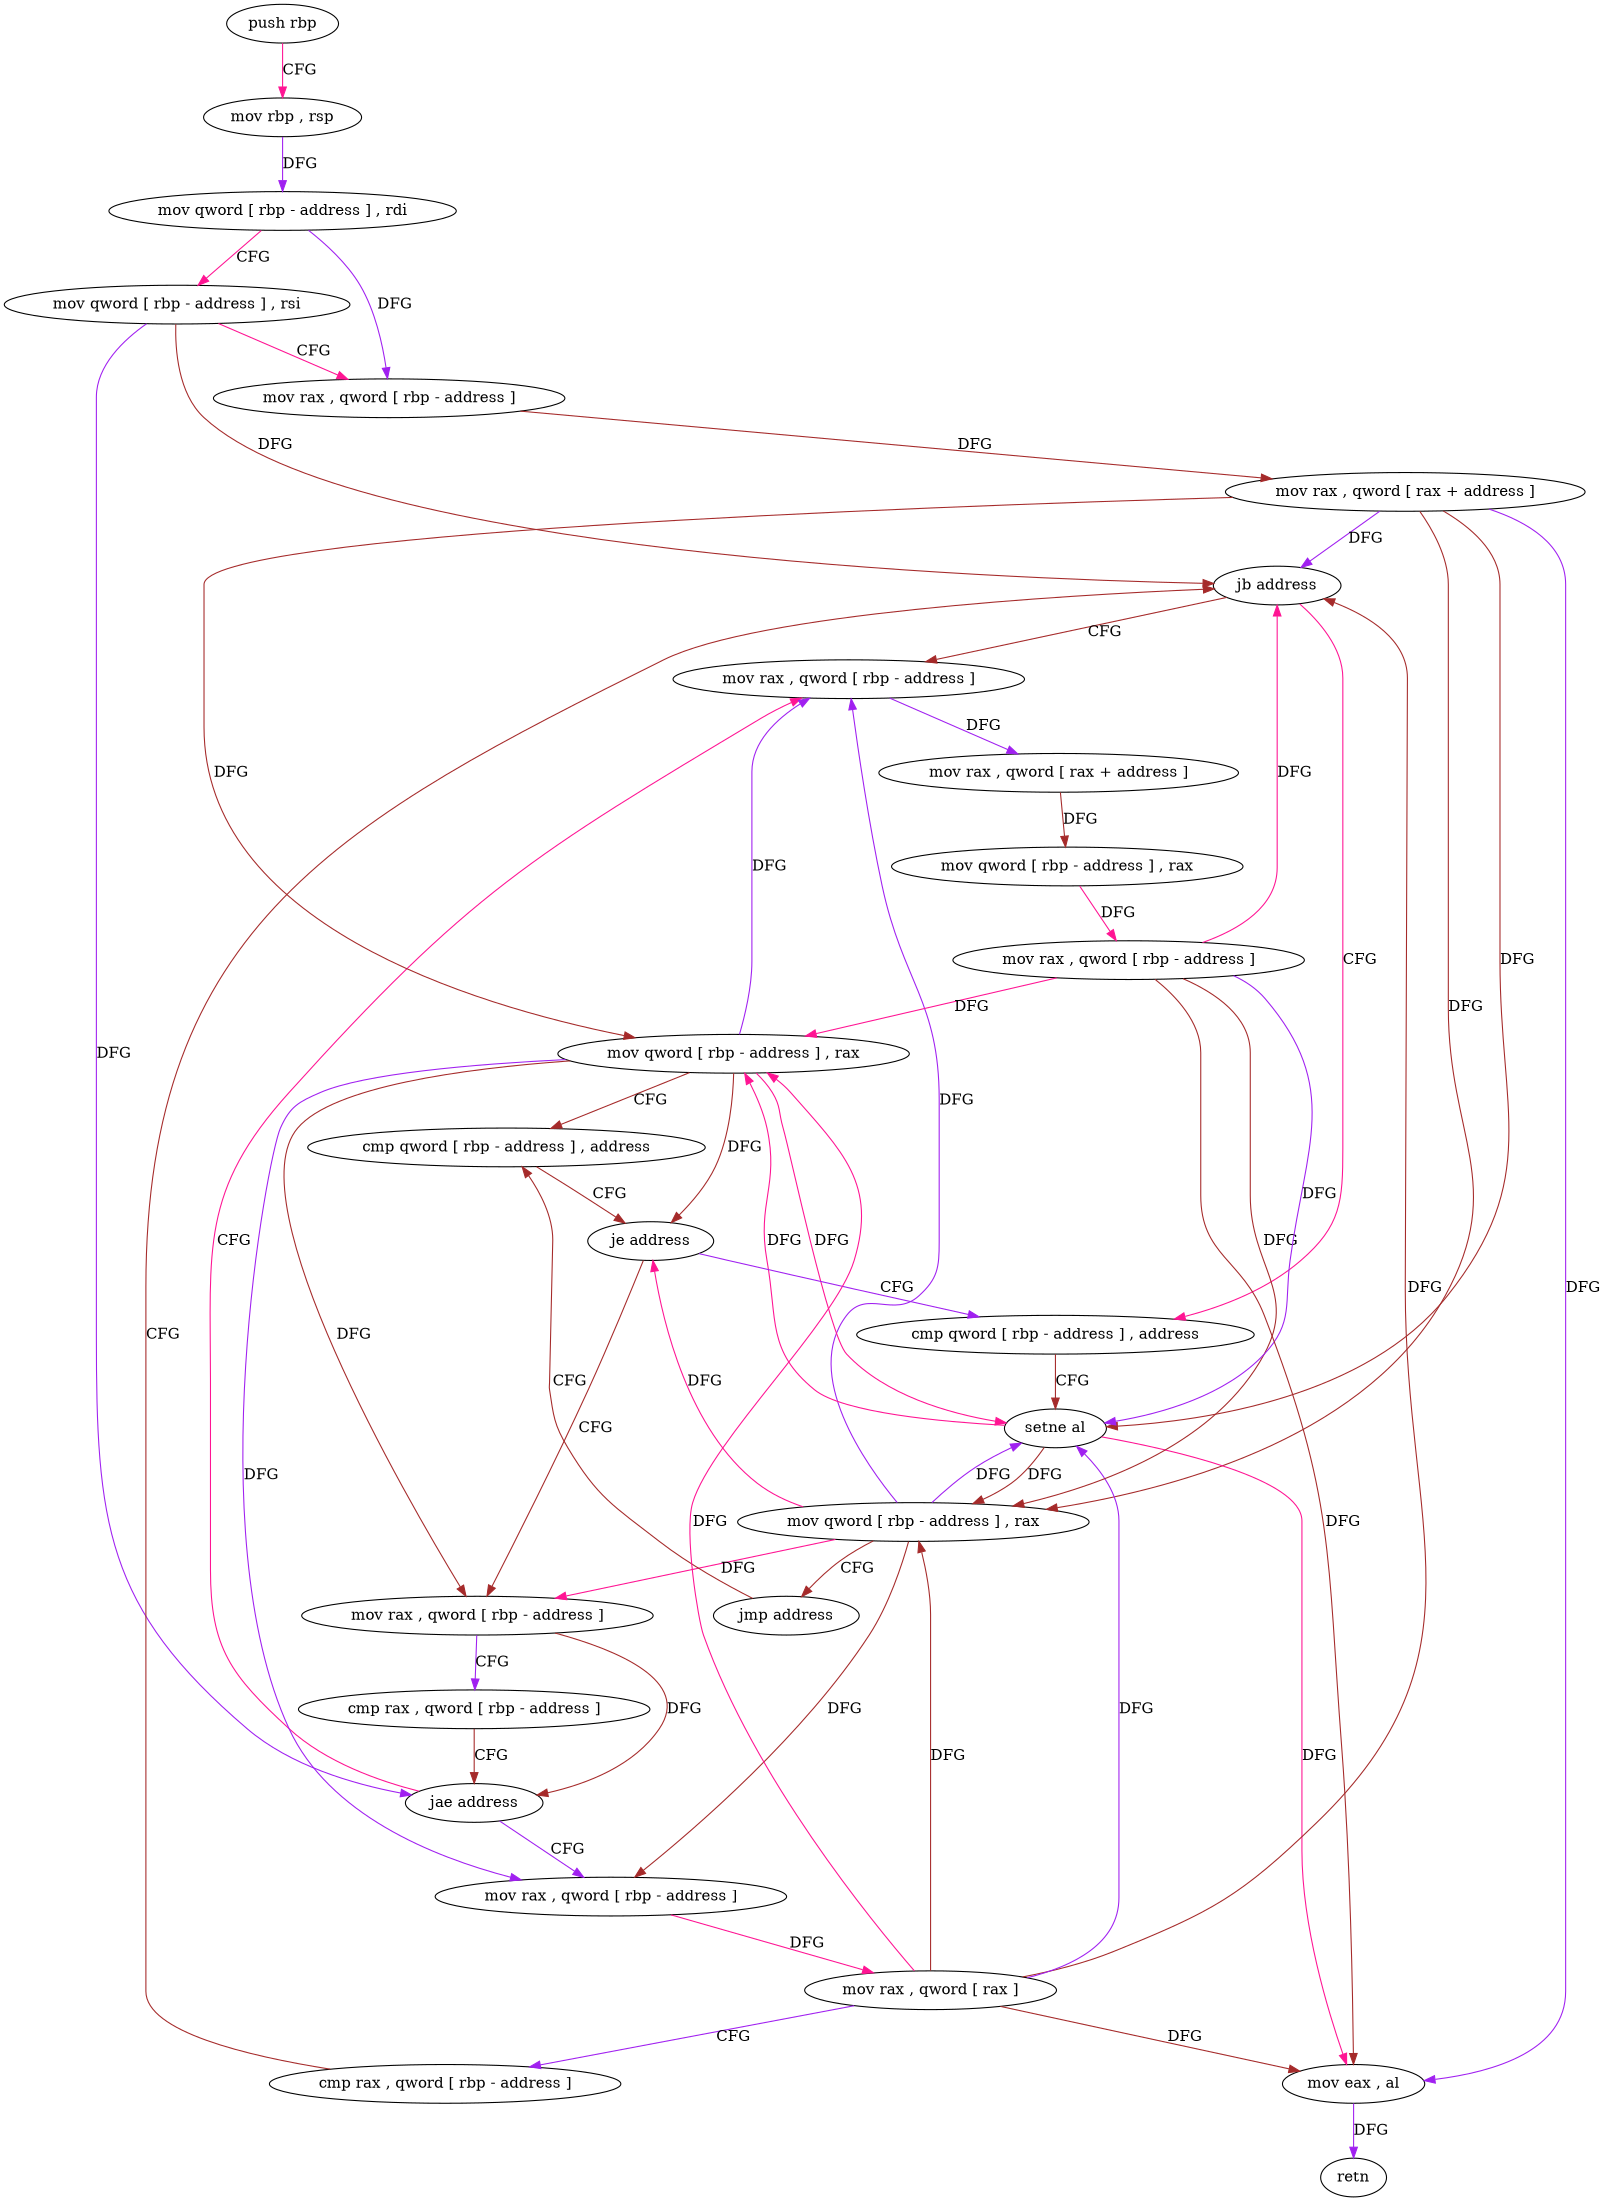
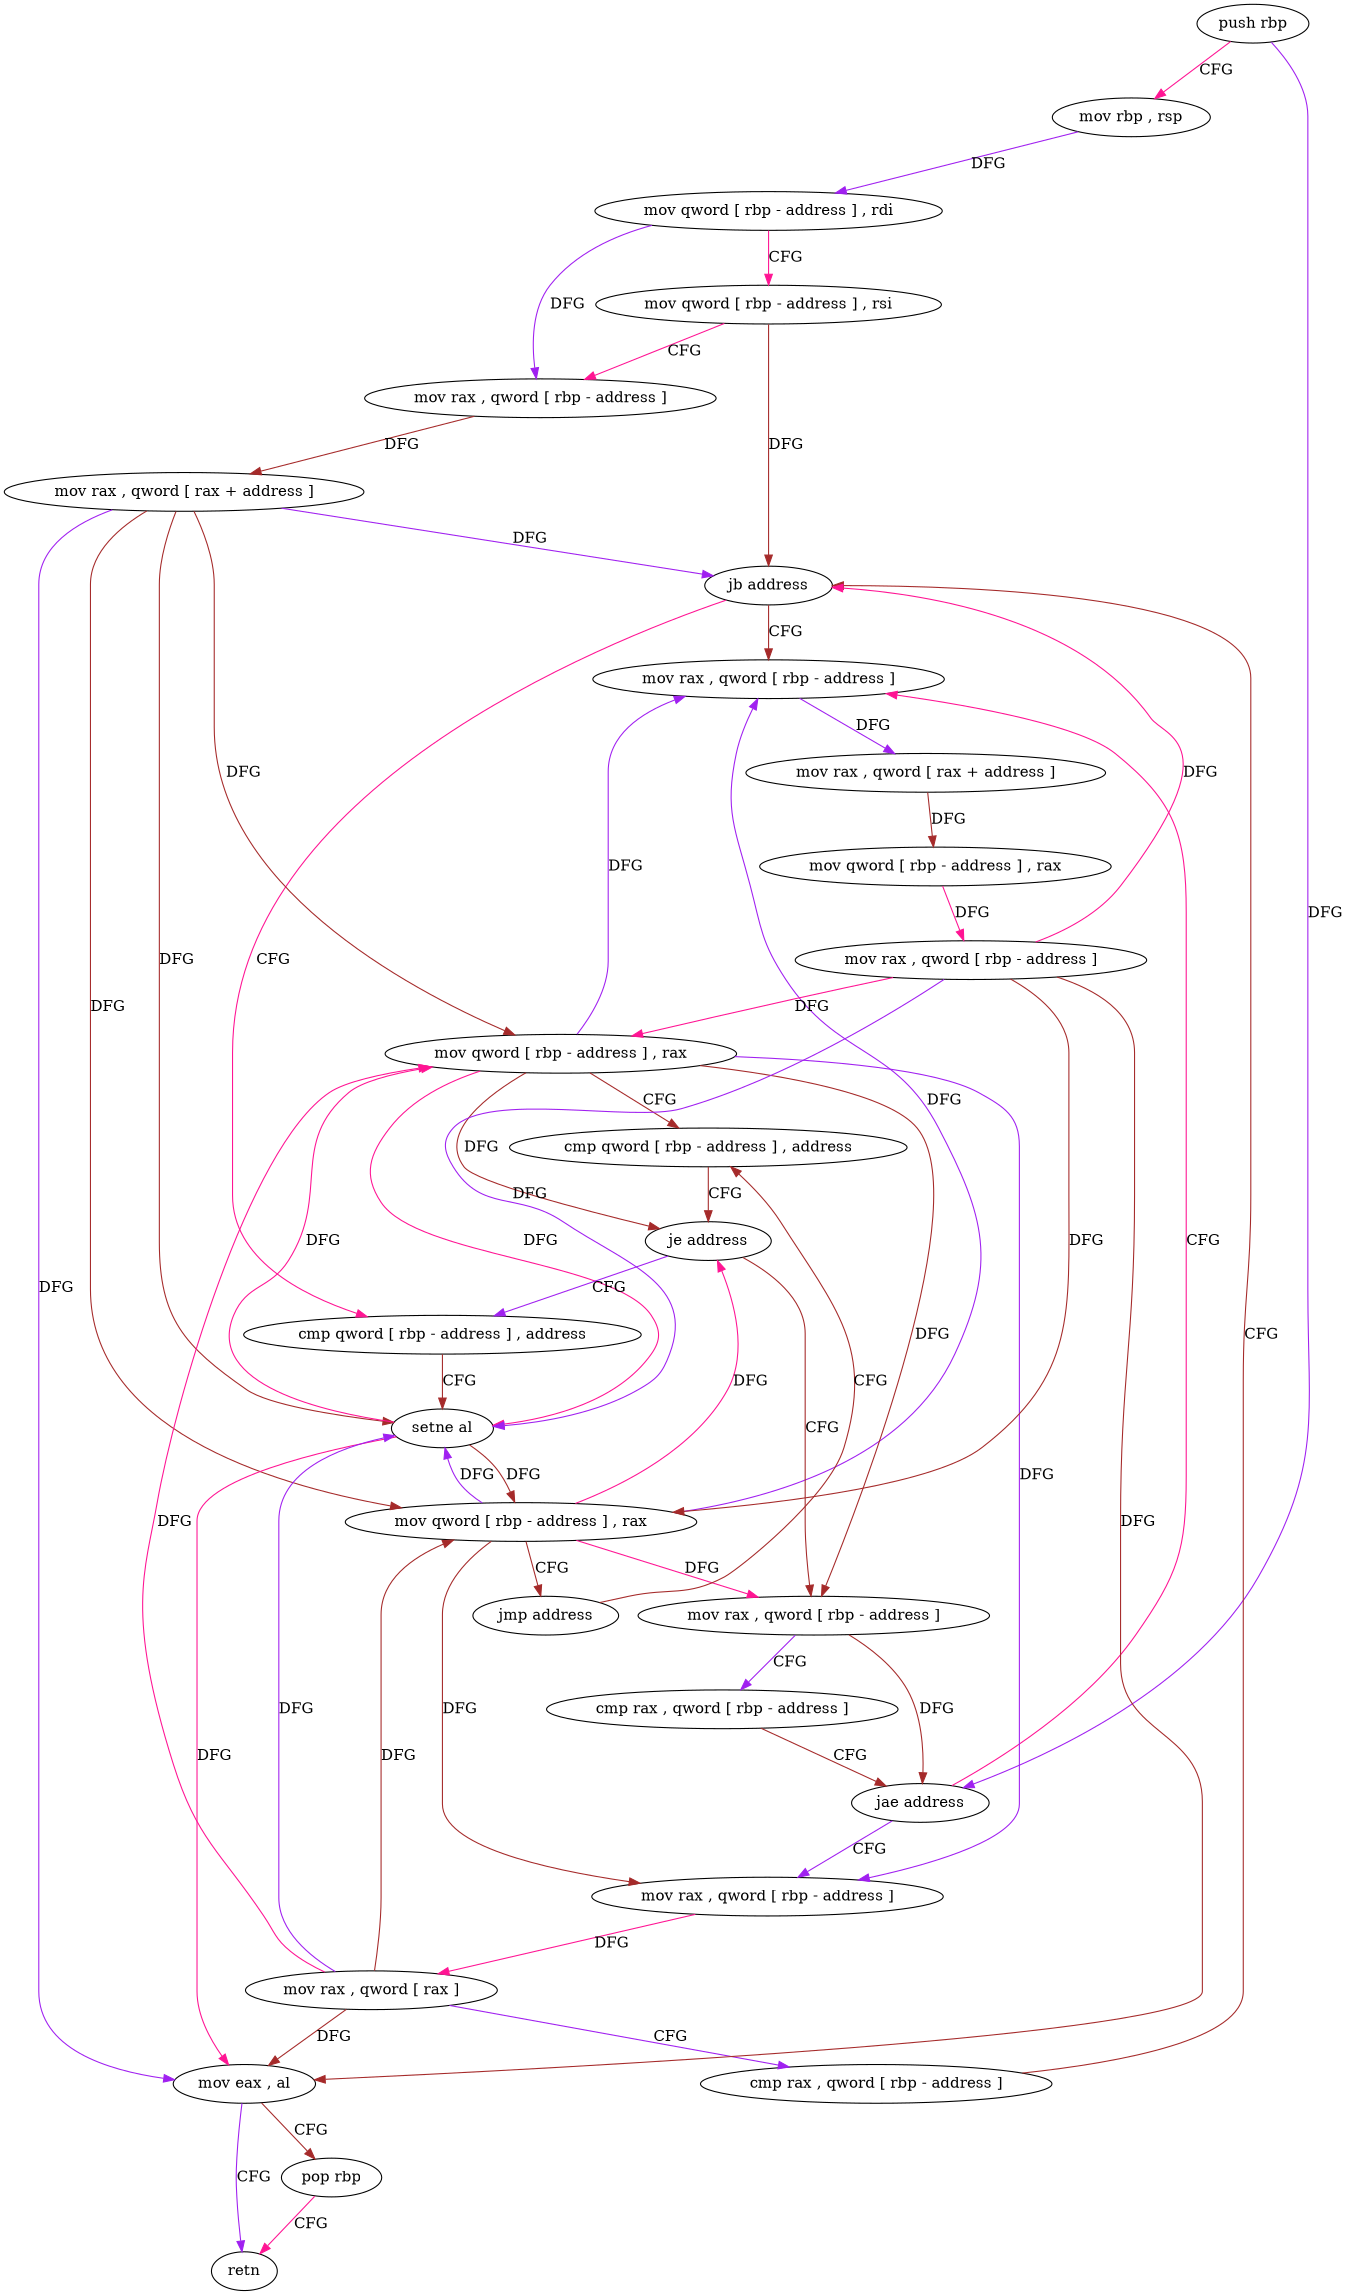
edge "mov qword [ rbp - address ] , rsi" -> "jae address": now "push rbp" -> "jae address"
edge "mov rax , qword [ rax ]" -> "jb address": removed, label "DFG"
edge "mov eax , al" -> "retn": label "DFG" -> "CFG"
node "pop rbp": added
